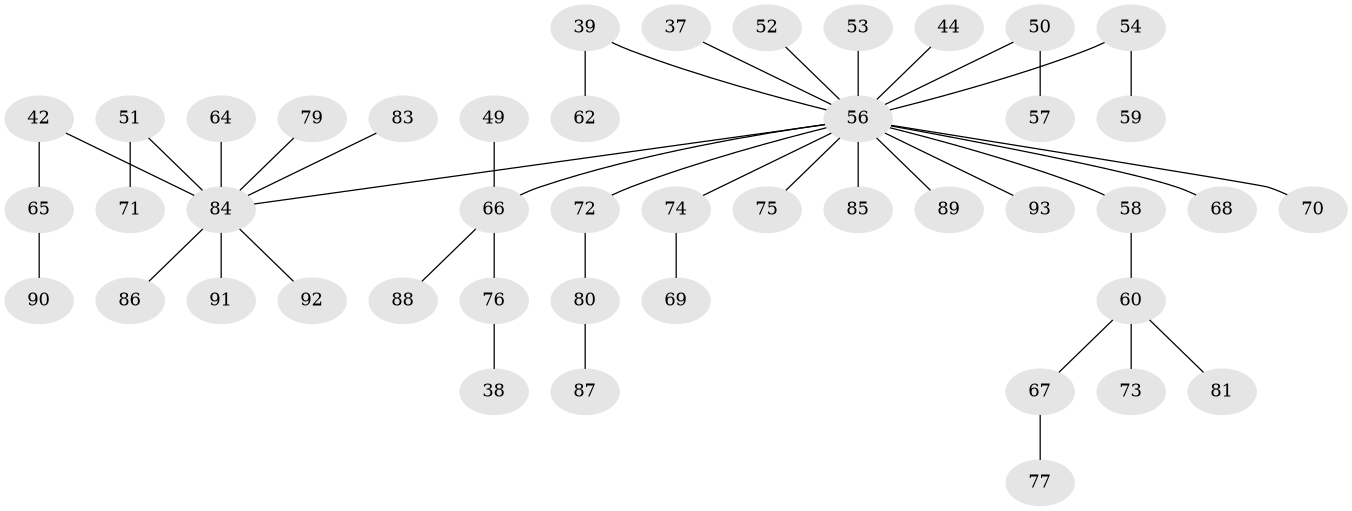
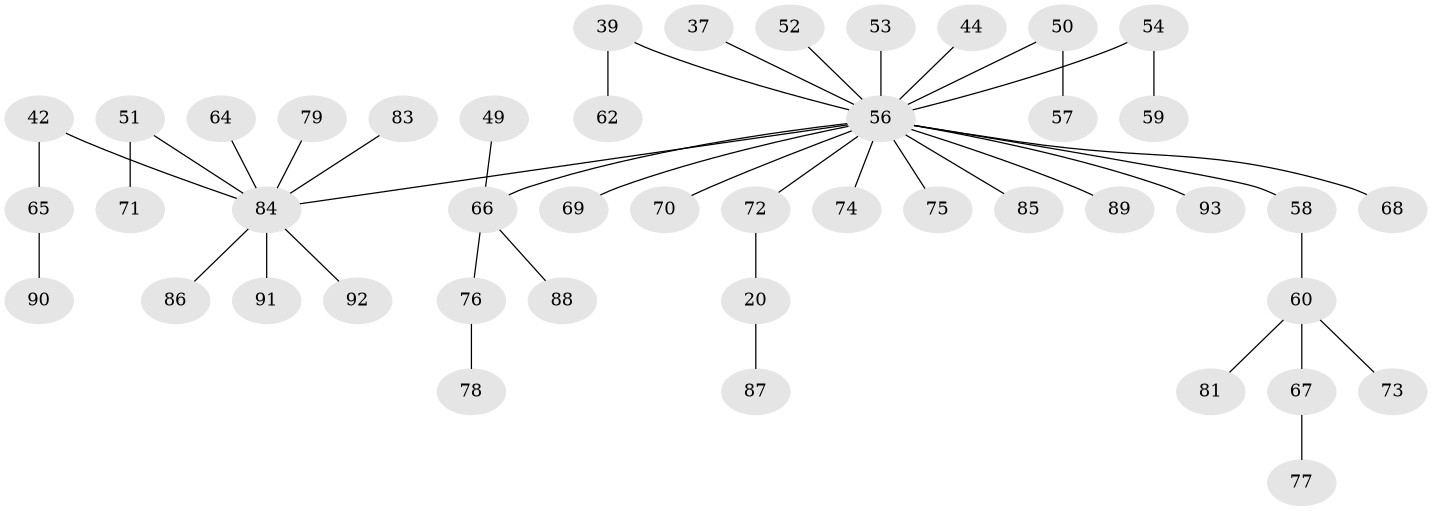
edge "74" -- "69": now "56" -- "69"
node "80": label "80" -> "20"
node "38": label "38" -> "78"
